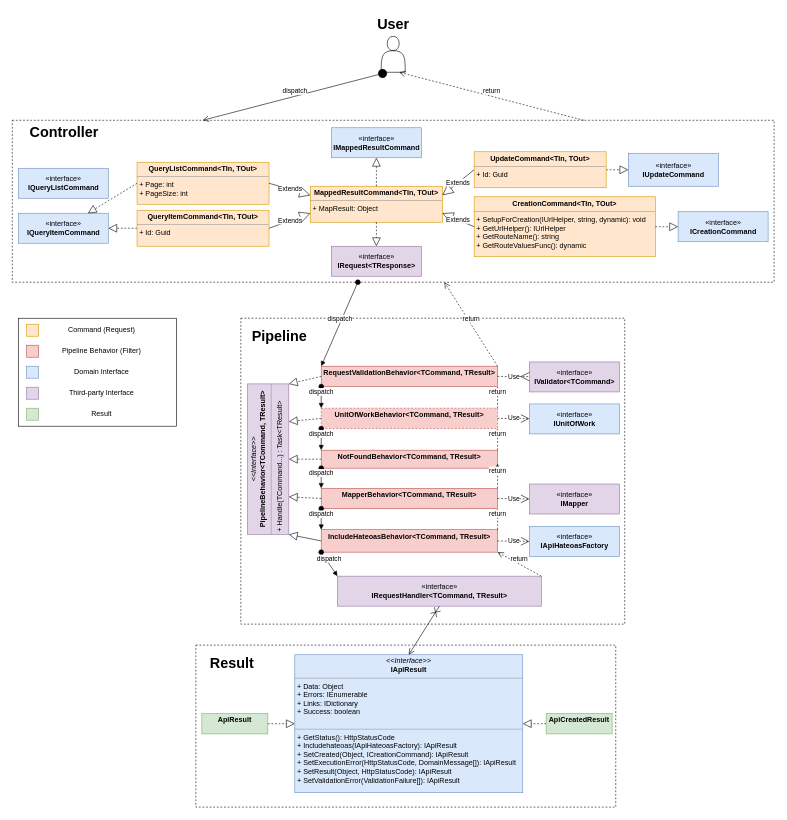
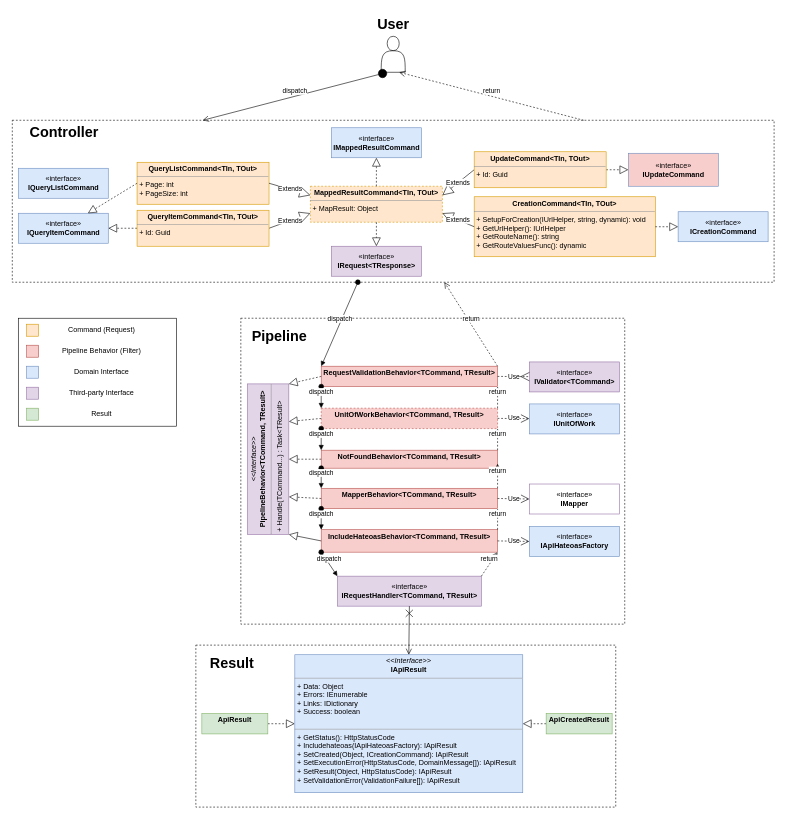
node "«interface» IUpdateCommand": fillcolor #dae8fc -> #f8cecc
node "MappedResultCommand<TIn, TOut> + MapResult: Object": style solid -> dashed
node "«interface» IMapper": fillcolor #e1d5e7 -> #ffffff
node "«interface» IRequestHandler<TCommand, TResult>": size 204x30 -> 144x30
